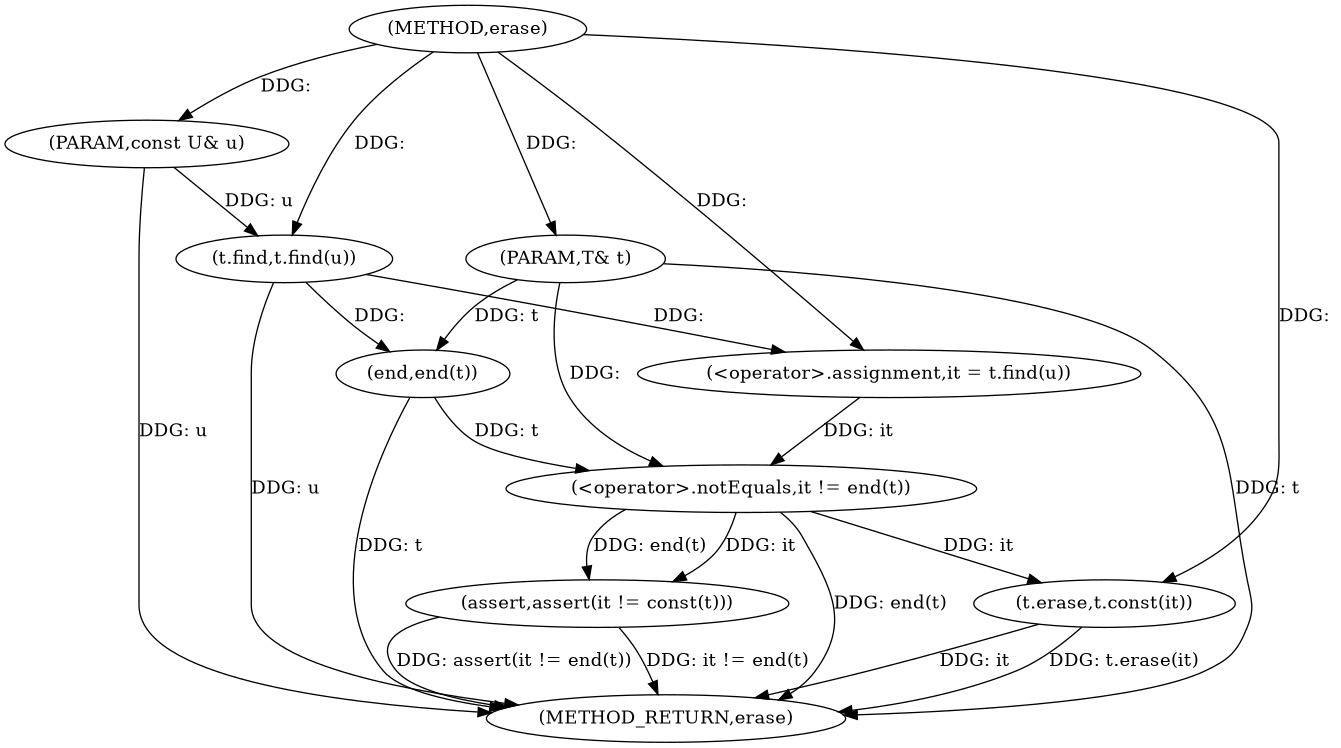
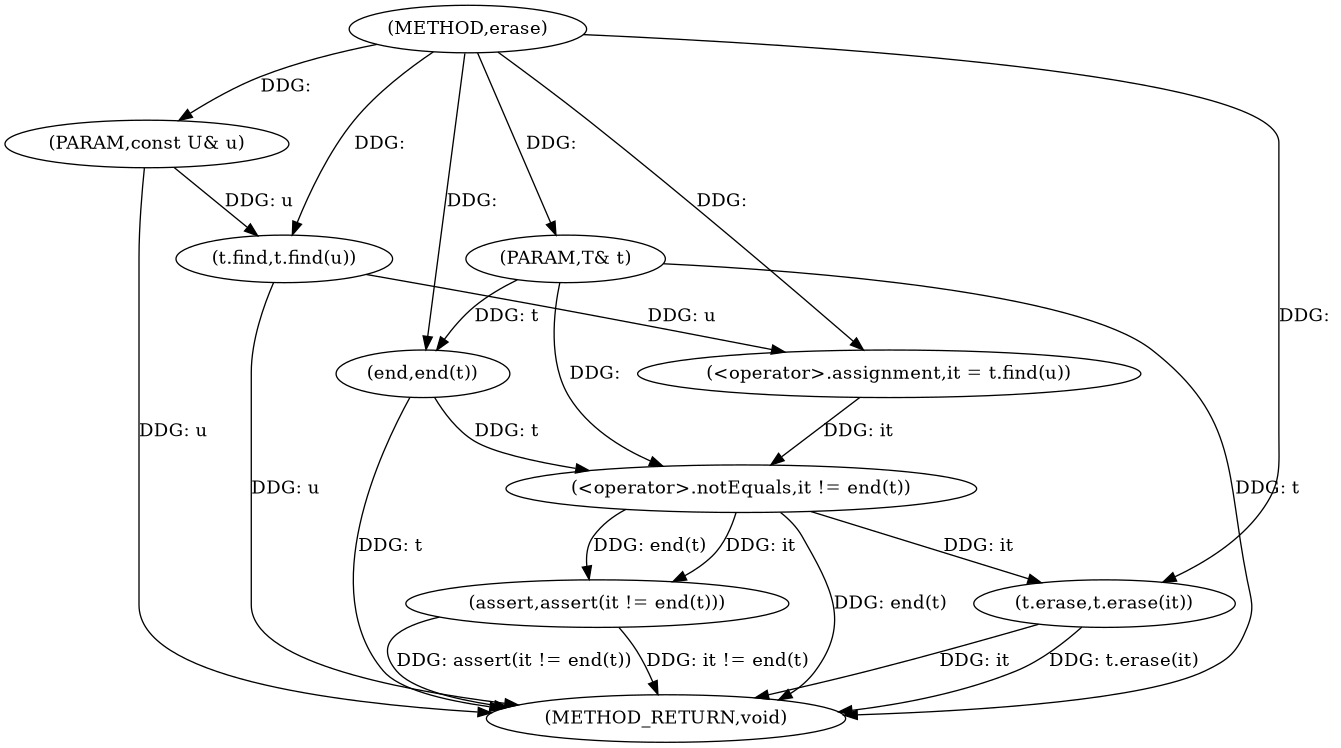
edge "(t.find,t.find(u))" -> "(end,end(t))": now "(METHOD,erase)" -> "(end,end(t))"
edge "(t.find,t.find(u))" -> "(<operator>.assignment,it = t.find(u))": label "DDG: " -> "DDG: u"
node "(assert,assert(it != const(t)))": label "(assert,assert(it != const(t)))" -> "(assert,assert(it != end(t)))"
node "(t.erase,t.const(it))": label "(t.erase,t.const(it))" -> "(t.erase,t.erase(it))"
node "(METHOD_RETURN,erase)": label "(METHOD_RETURN,erase)" -> "(METHOD_RETURN,void)"
